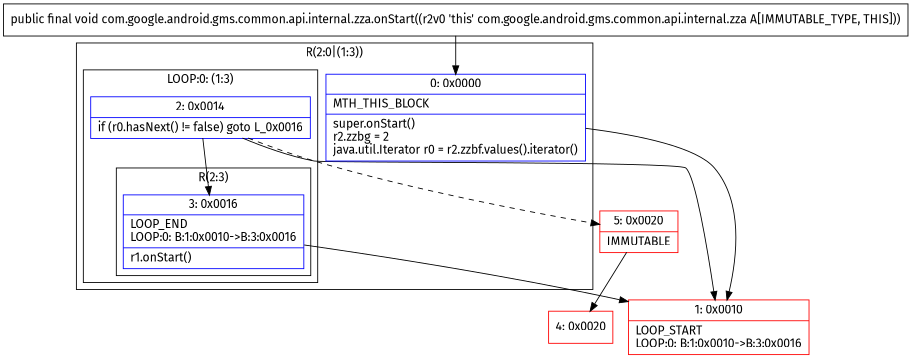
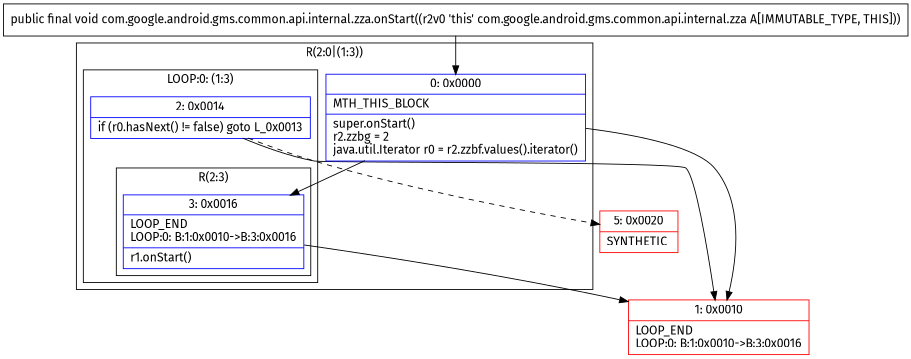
node "2: 0x0014": text "if (r0.hasNext() != false) goto L_0x0016" -> "if (r0.hasNext() != false) goto L_0x0013"
edge "2: 0x0014" -> "3: 0x0016": now "0: 0x0000" -> "3: 0x0016"
node "5: 0x0020": text "IMMUTABLE" -> "SYNTHETIC"
node "4: 0x0020": removed
node "1: 0x0010": text "LOOP_START" -> "LOOP_END"
